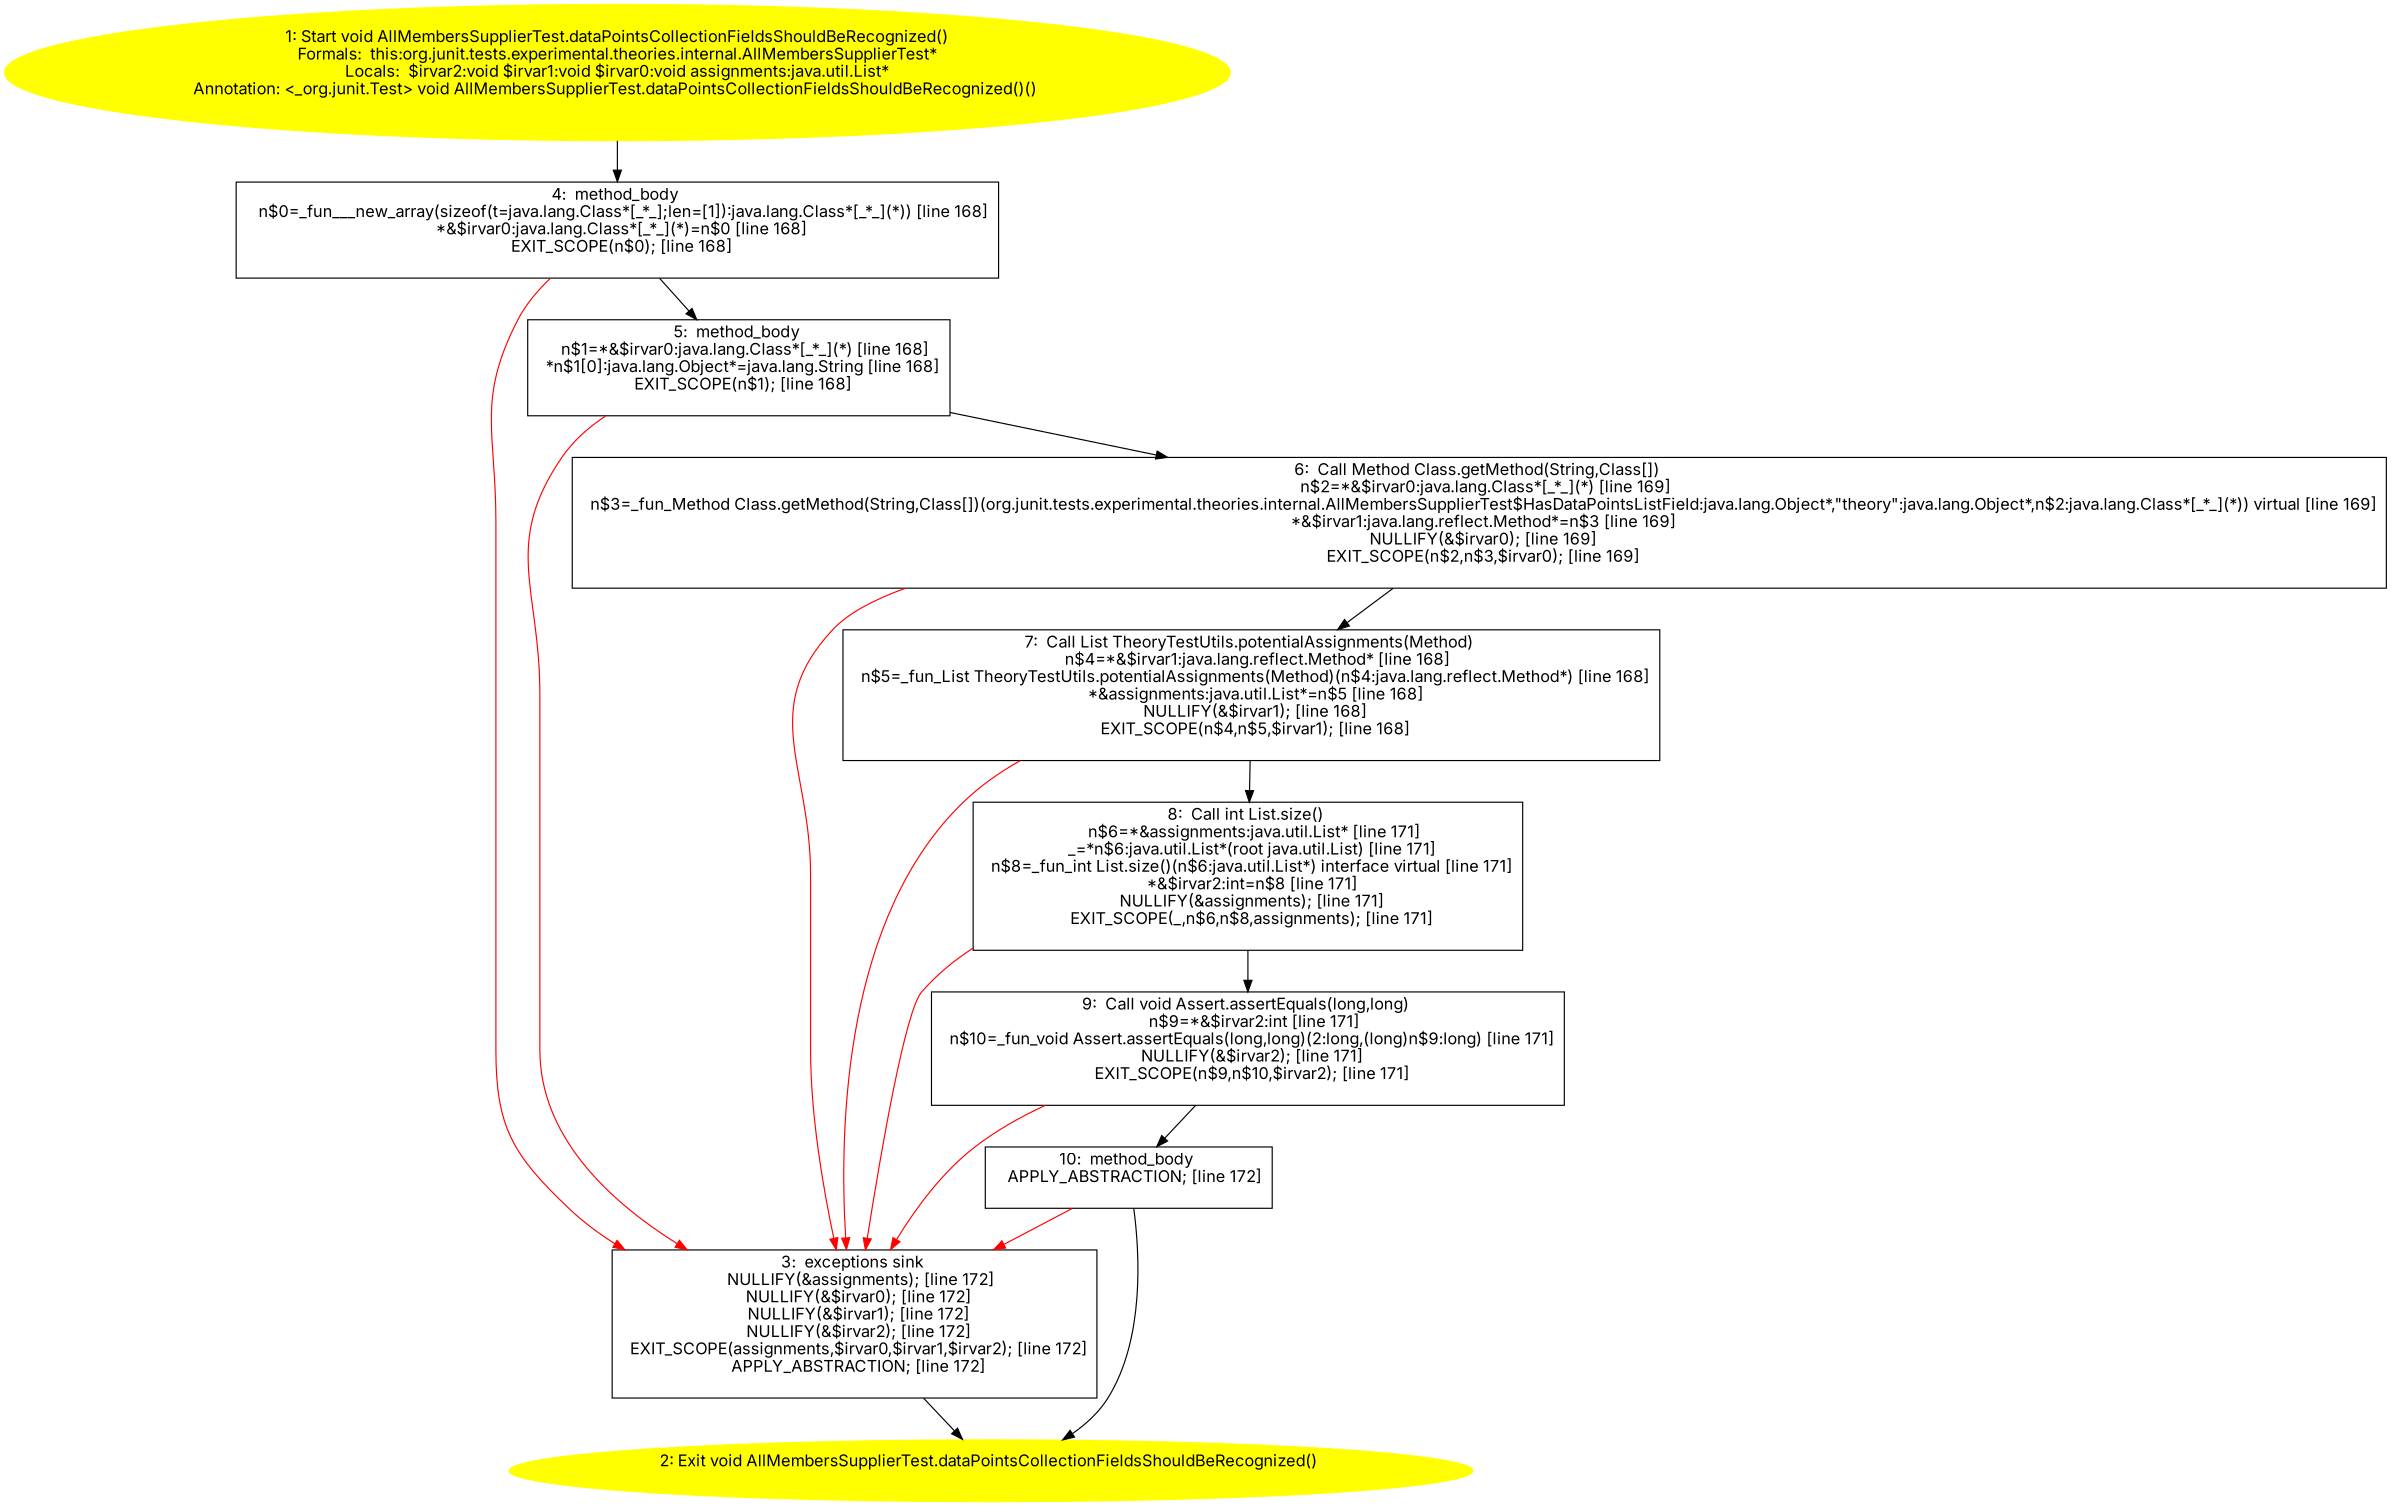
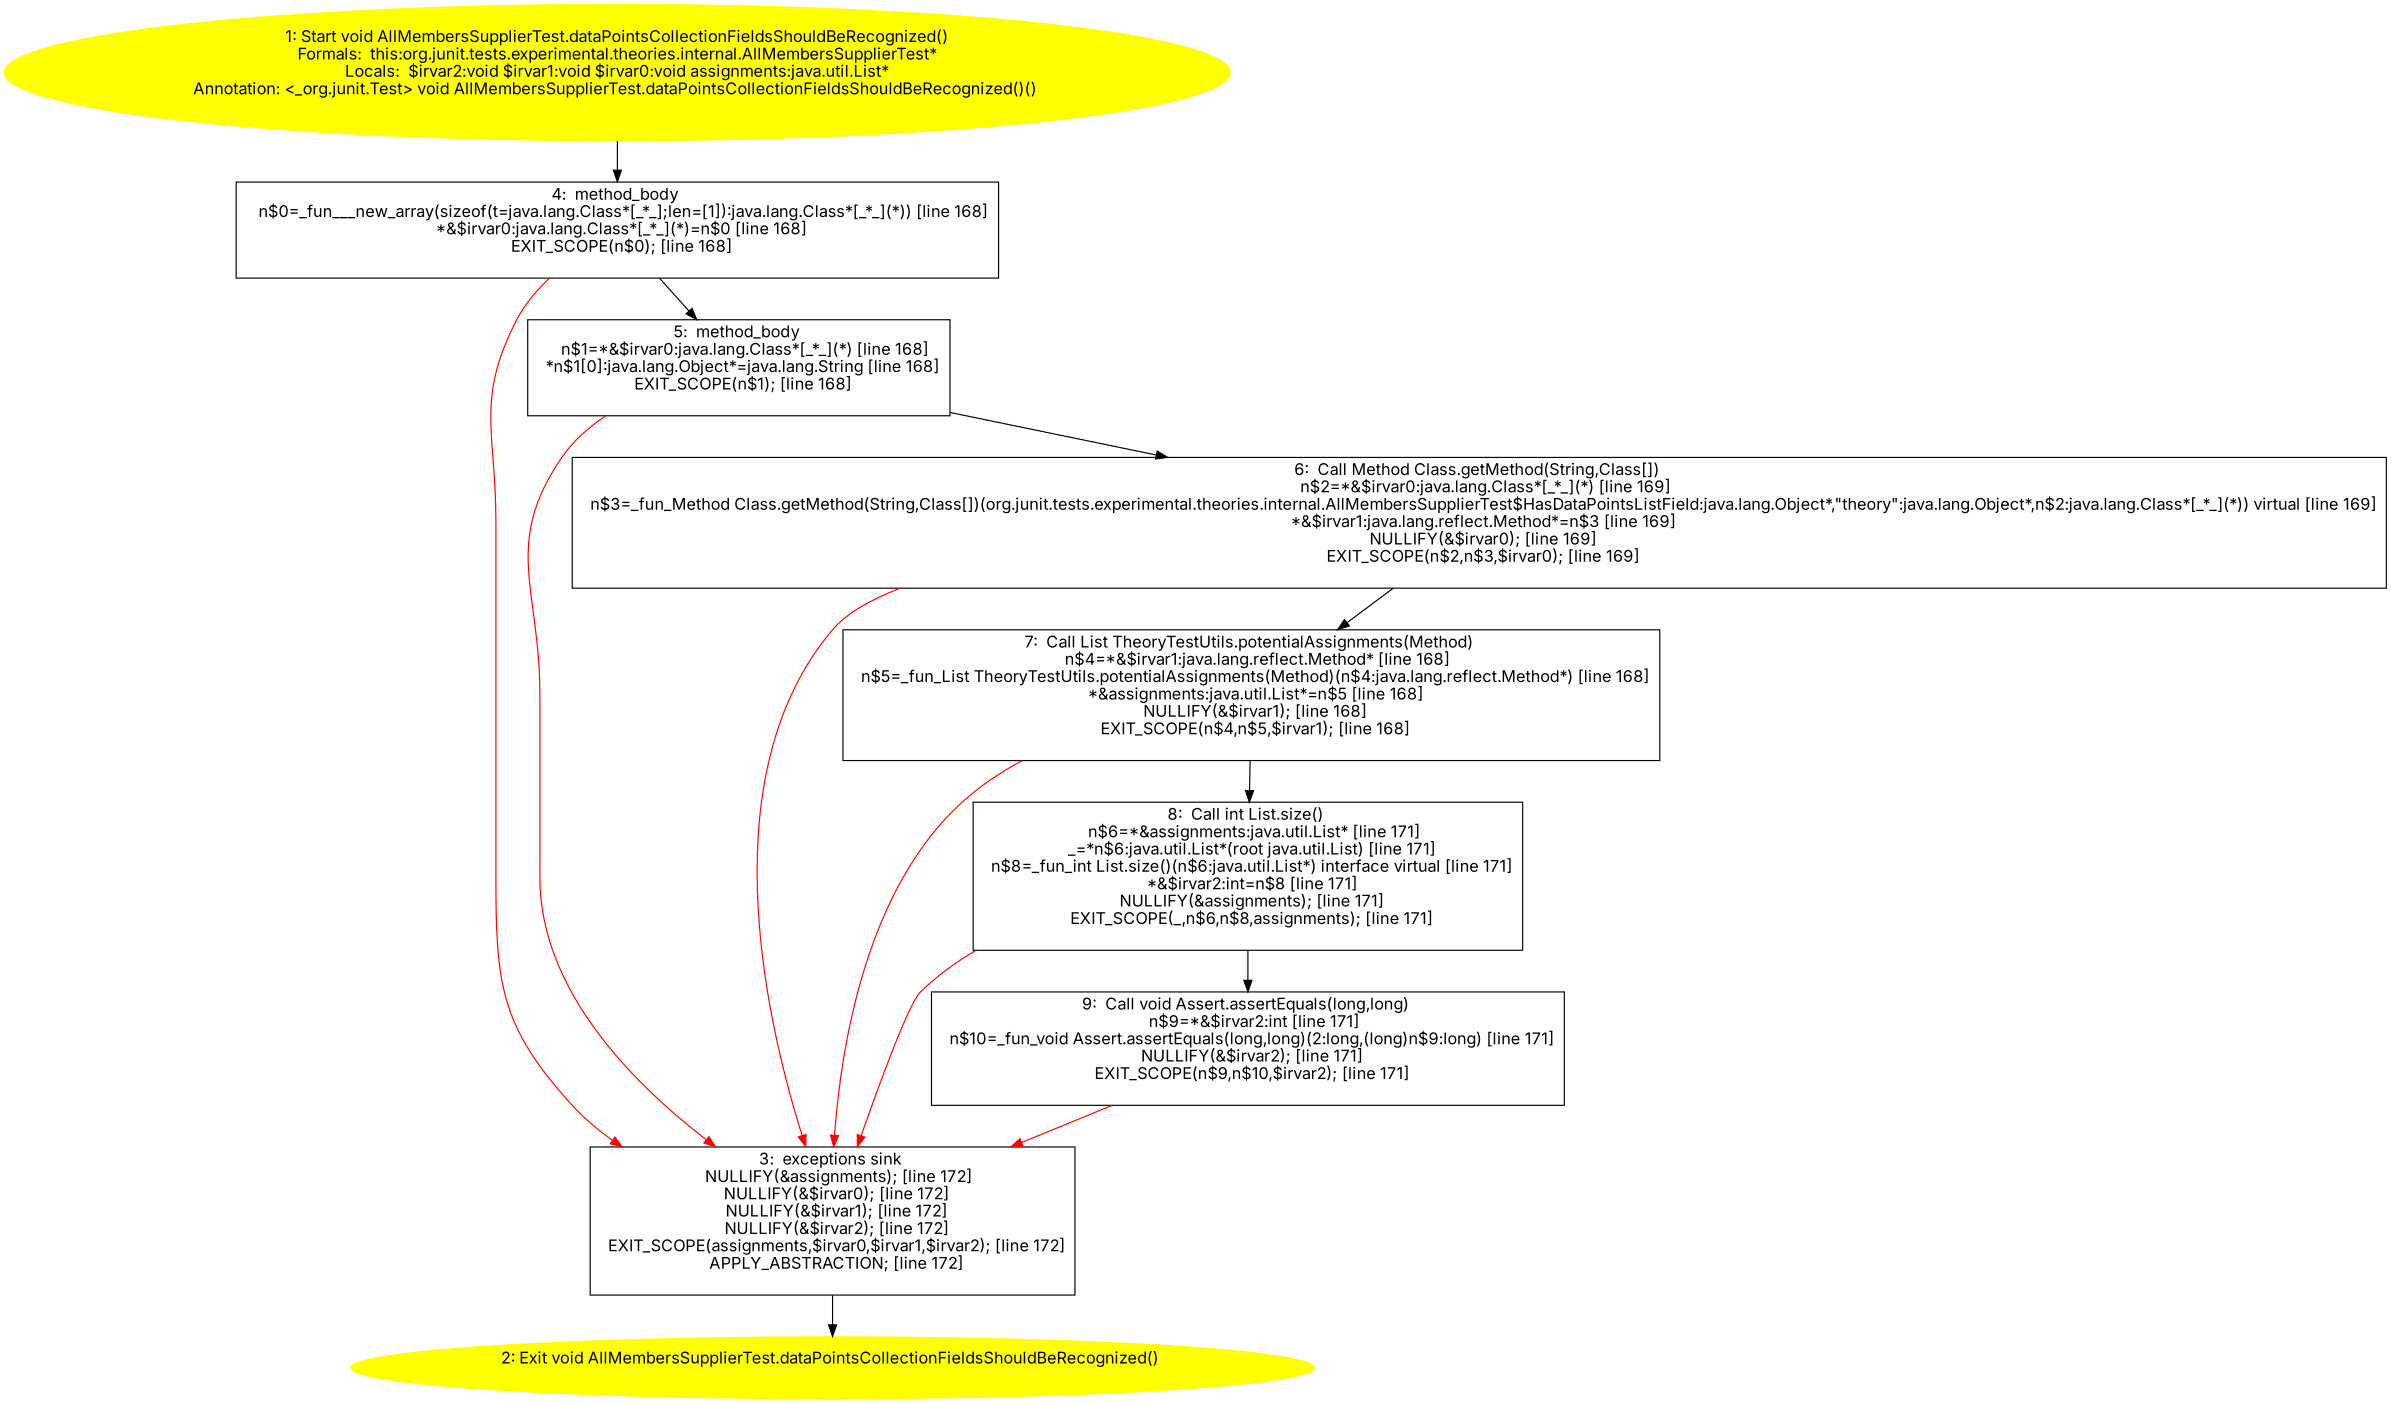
node "10:  method_body APPLY_ABSTRACTION; [line 172]": removed
